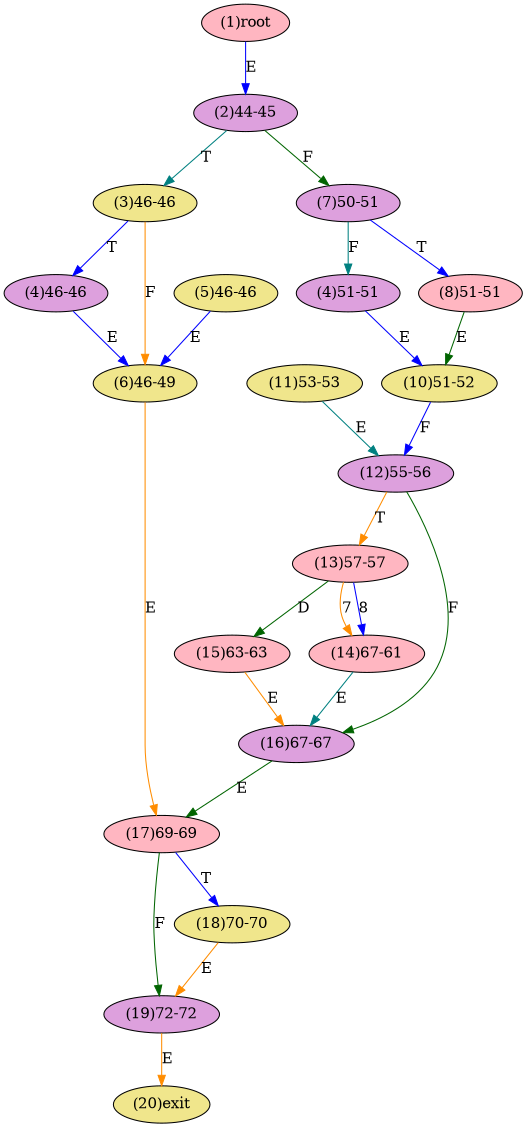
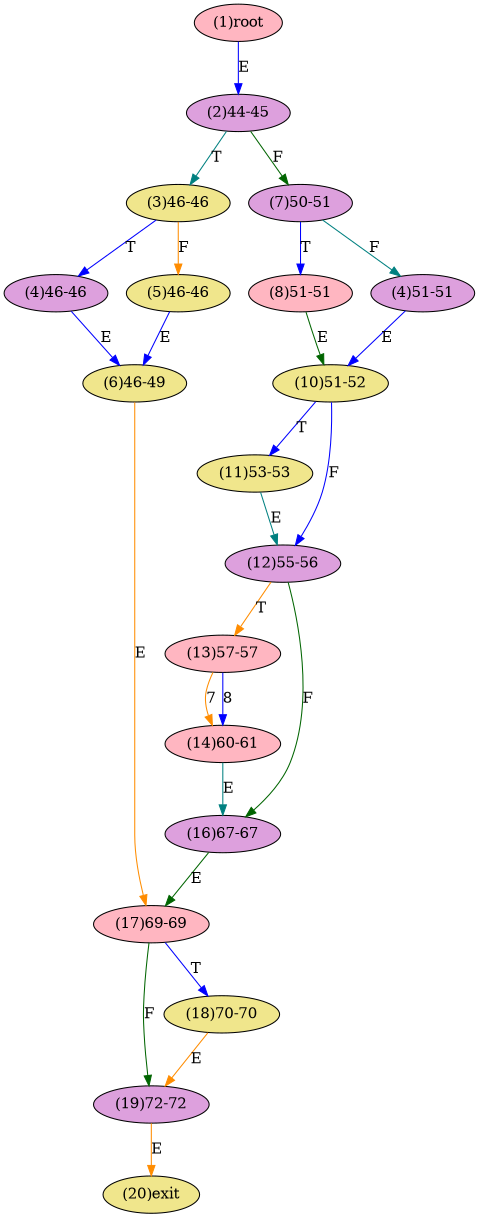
edge "(3)46-46" -> "(6)46-49": now "(3)46-46" -> "(5)46-46"
edge "(10)51-52" -> "(11)53-53": added, label "T"
node "(15)63-63": removed
node "(14)67-61": label "(14)67-61" -> "(14)60-61"
